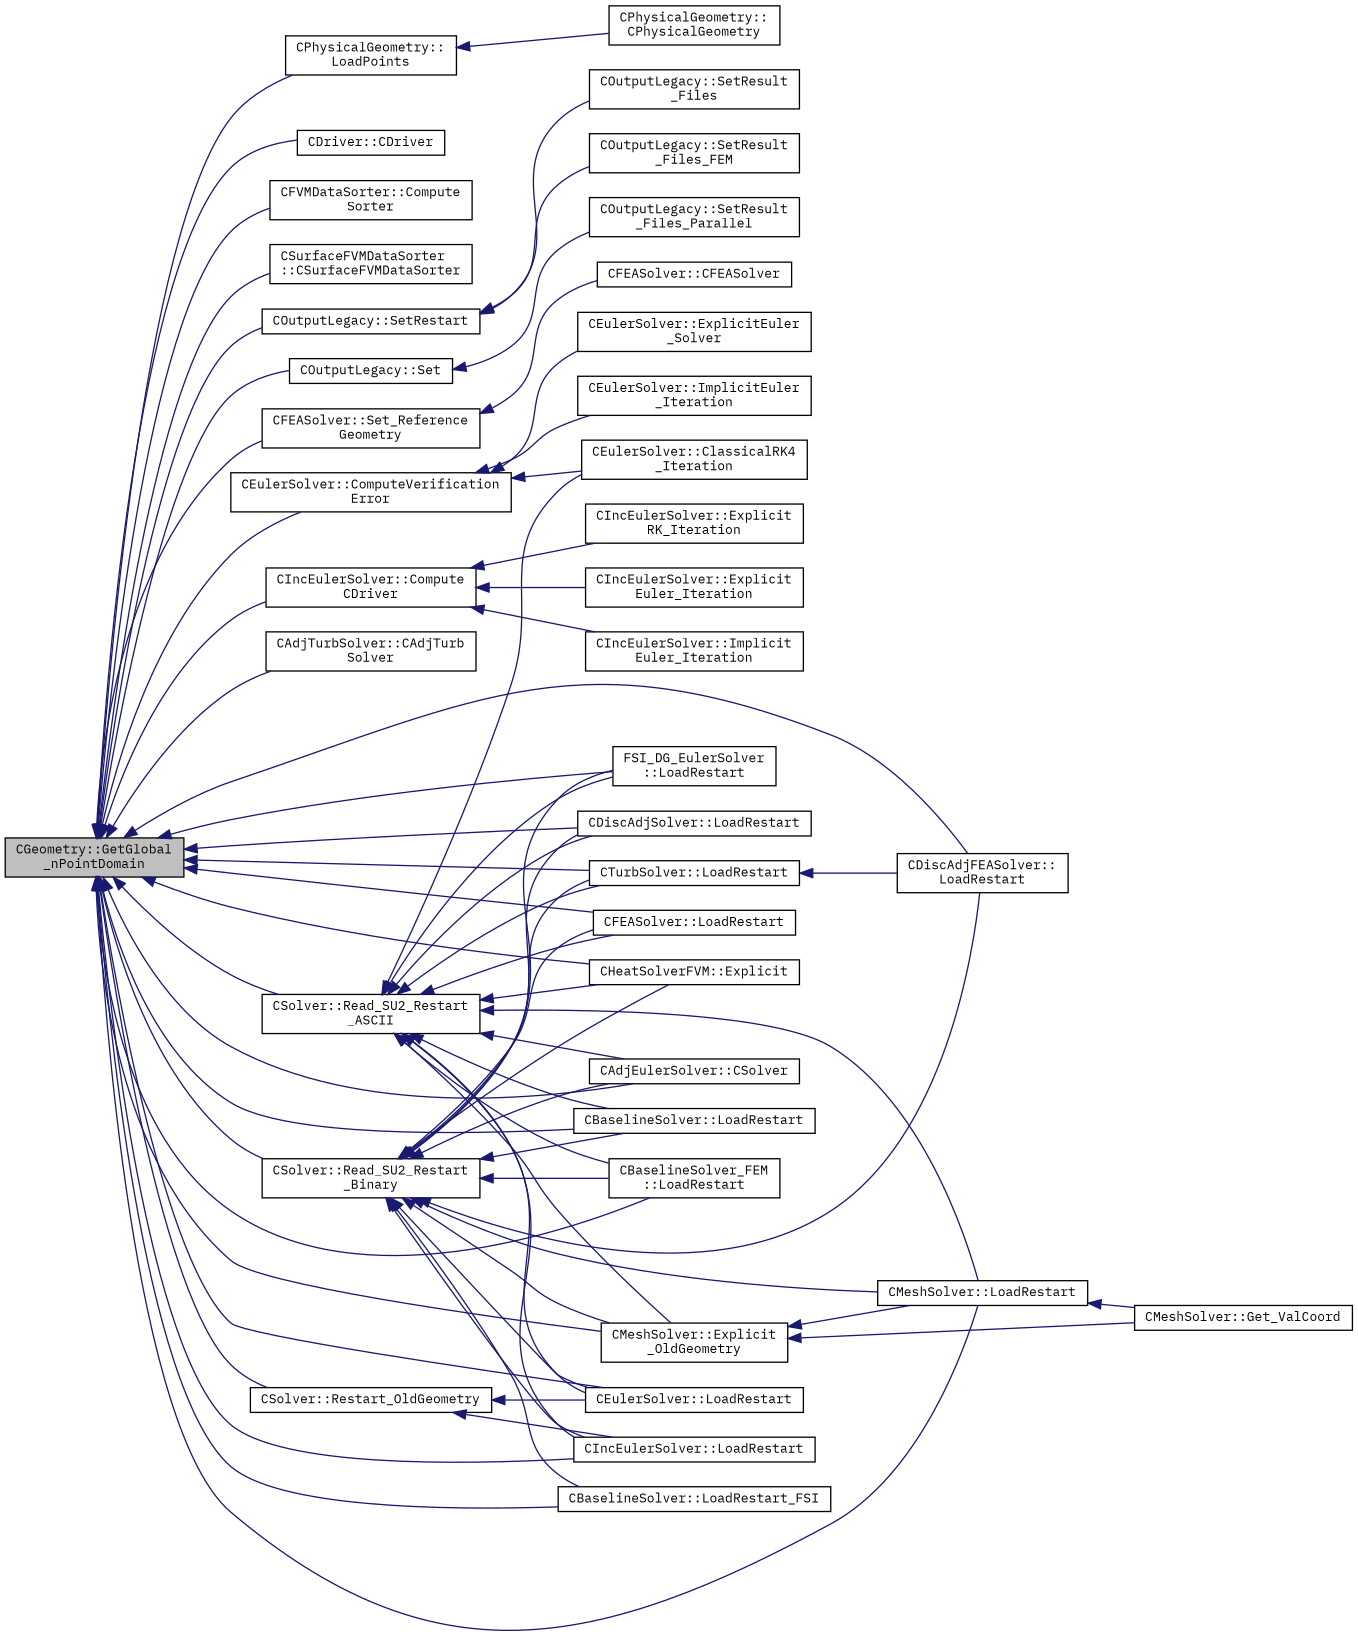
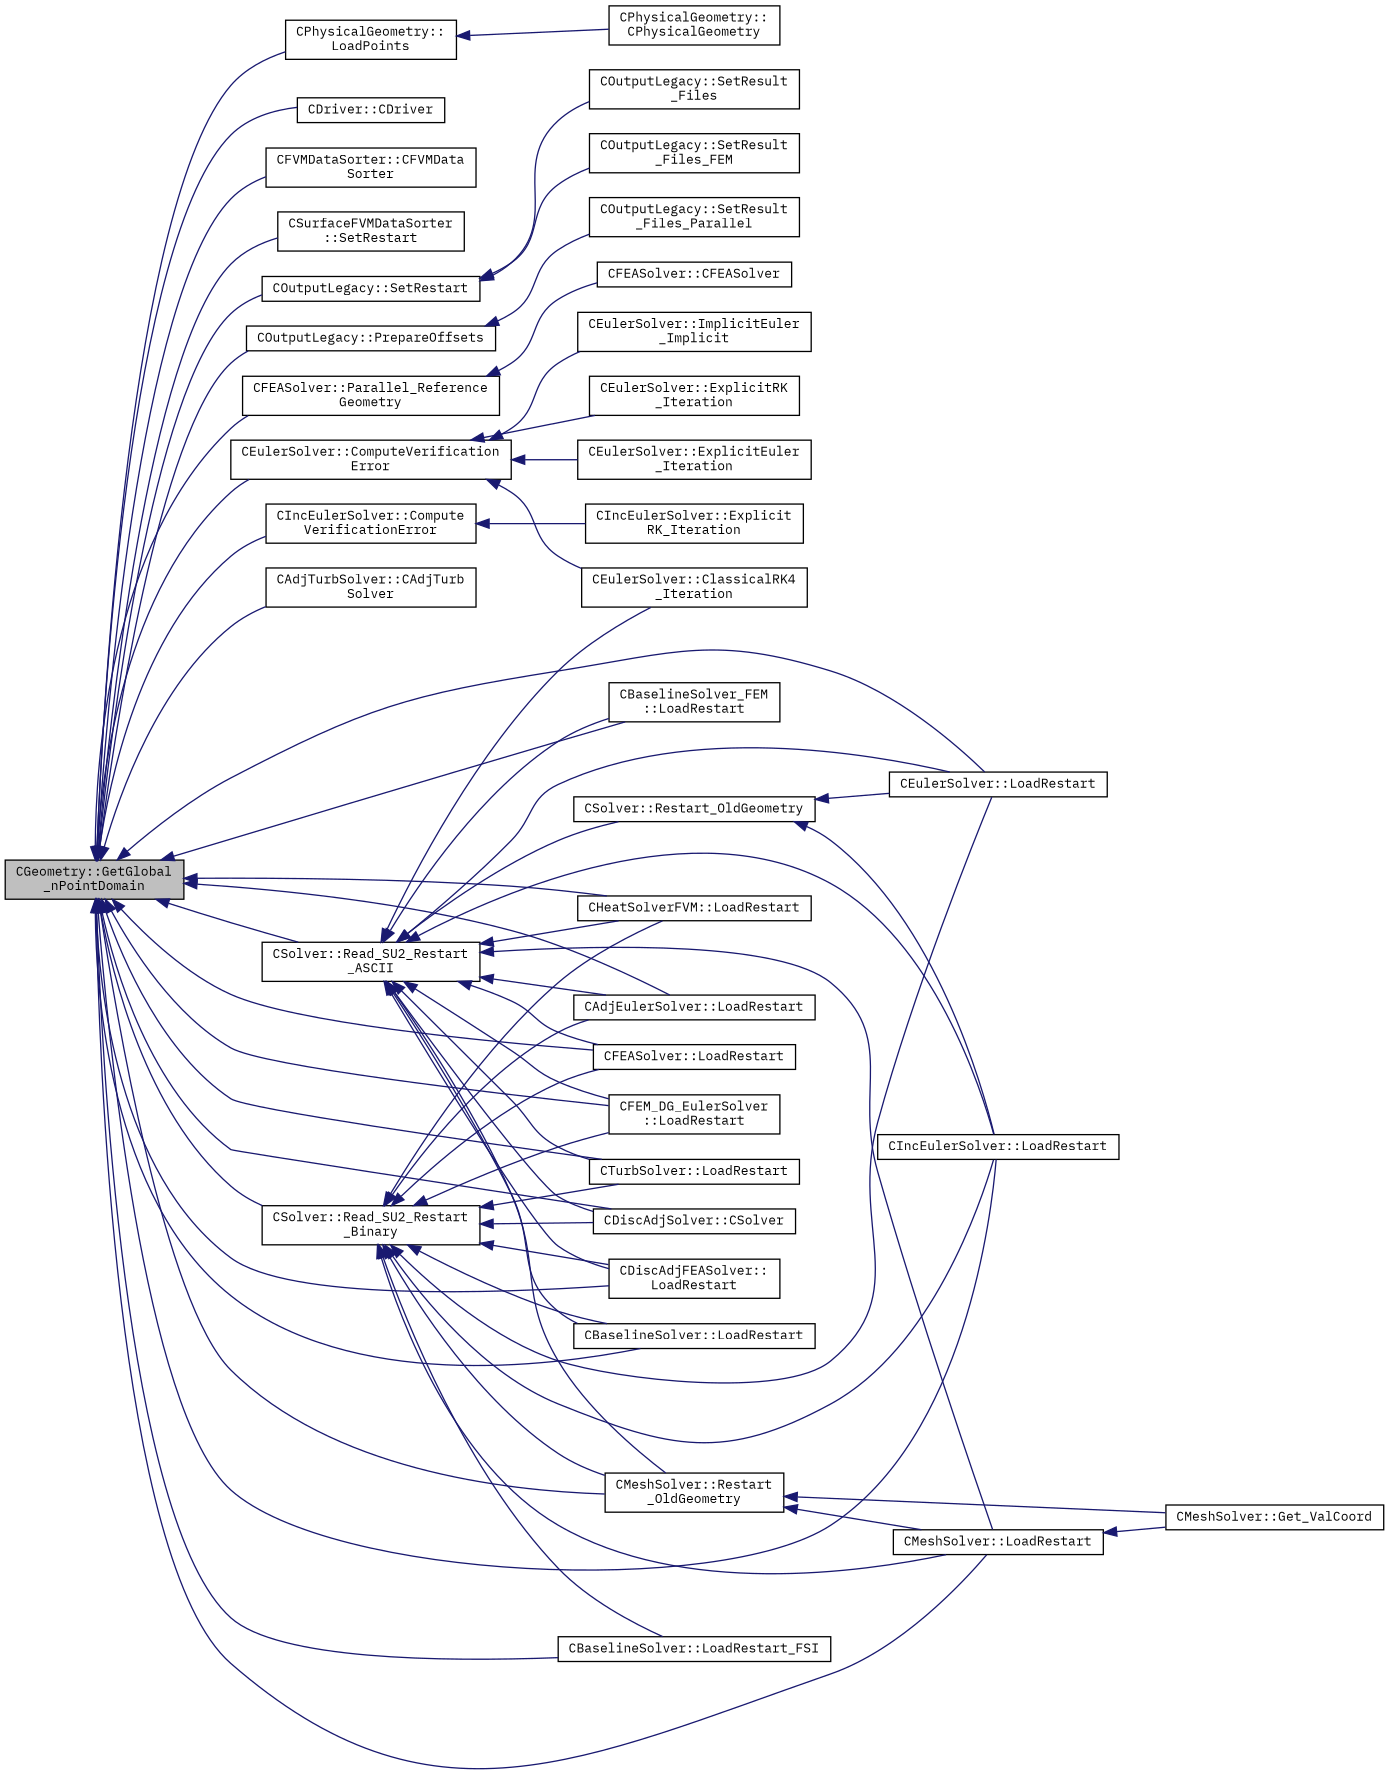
node "CFVMDataSorter::Compute Sorter": label "CFVMDataSorter::Compute Sorter" -> "CFVMDataSorter::CFVMData Sorter"
node "CSurfaceFVMDataSorter ::CSurfaceFVMDataSorter": label "CSurfaceFVMDataSorter ::CSurfaceFVMDataSorter" -> "CSurfaceFVMDataSorter ::SetRestart"
node "CEulerSolver::ExplicitEuler _Solver": label "CEulerSolver::ExplicitEuler _Solver" -> "CEulerSolver::ExplicitEuler _Iteration"
node "COutputLegacy::Set": label "COutputLegacy::Set" -> "COutputLegacy::PrepareOffsets"
node "CEulerSolver::ImplicitEuler _Iteration": label "CEulerSolver::ImplicitEuler _Iteration" -> "CEulerSolver::ImplicitEuler _Implicit"
node "CEulerSolver::ExplicitRK _Iteration": added
node "CFEASolver::Set_Reference Geometry": label "CFEASolver::Set_Reference Geometry" -> "CFEASolver::Parallel_Reference Geometry"
node "CIncEulerSolver::Compute CDriver": label "CIncEulerSolver::Compute CDriver" -> "CIncEulerSolver::Compute VerificationError"
node "CIncEulerSolver::Explicit Euler_Iteration": removed
node "CIncEulerSolver::Implicit Euler_Iteration": removed
node "FSI_DG_EulerSolver ::LoadRestart": label "FSI_DG_EulerSolver ::LoadRestart" -> "CFEM_DG_EulerSolver ::LoadRestart"
node "CDiscAdjSolver::LoadRestart": label "CDiscAdjSolver::LoadRestart" -> "CDiscAdjSolver::CSolver"
edge "CDiscAdjFEASolver:: LoadRestart" -> "CTurbSolver::LoadRestart": now "CDiscAdjFEASolver:: LoadRestart" -> "CSolver::Read_SU2_Restart _ASCII"
node "CHeatSolverFVM::Explicit": label "CHeatSolverFVM::Explicit" -> "CHeatSolverFVM::LoadRestart"
node "CAdjEulerSolver::CSolver": label "CAdjEulerSolver::CSolver" -> "CAdjEulerSolver::LoadRestart"
edge "CBaselineSolver_FEM ::LoadRestart" -> "CSolver::Read_SU2_Restart _Binary": removed
edge "CSolver::Restart_OldGeometry" -> "CGeometry::GetGlobal _nPointDomain": now "CSolver::Restart_OldGeometry" -> "CSolver::Read_SU2_Restart _ASCII"
node "CMeshSolver::Explicit _OldGeometry": label "CMeshSolver::Explicit _OldGeometry" -> "CMeshSolver::Restart _OldGeometry"
